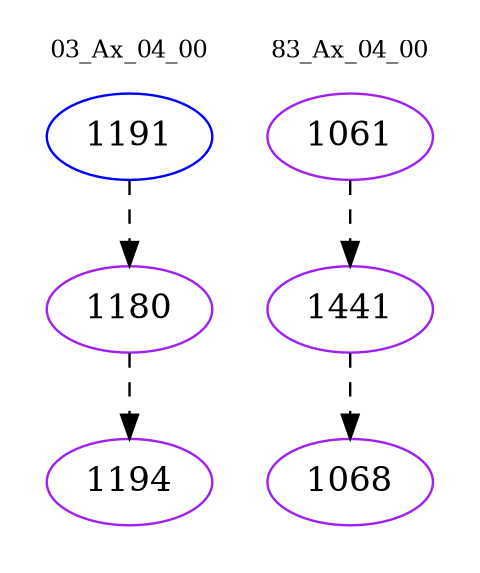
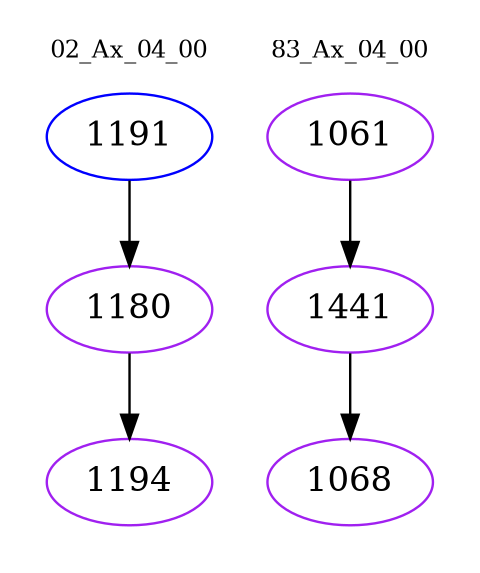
cluster "03_Ax_04_00": label "03_Ax_04_00" -> "02_Ax_04_00"
edge "1191" -> "1180": style dashed -> solid
edge "1061" -> "1441": style dashed -> solid
edge "1180" -> "1194": style dashed -> solid
edge "1441" -> "1068": style dashed -> solid
